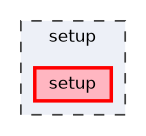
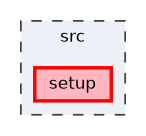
cluster "setup": label "setup" -> "src"
